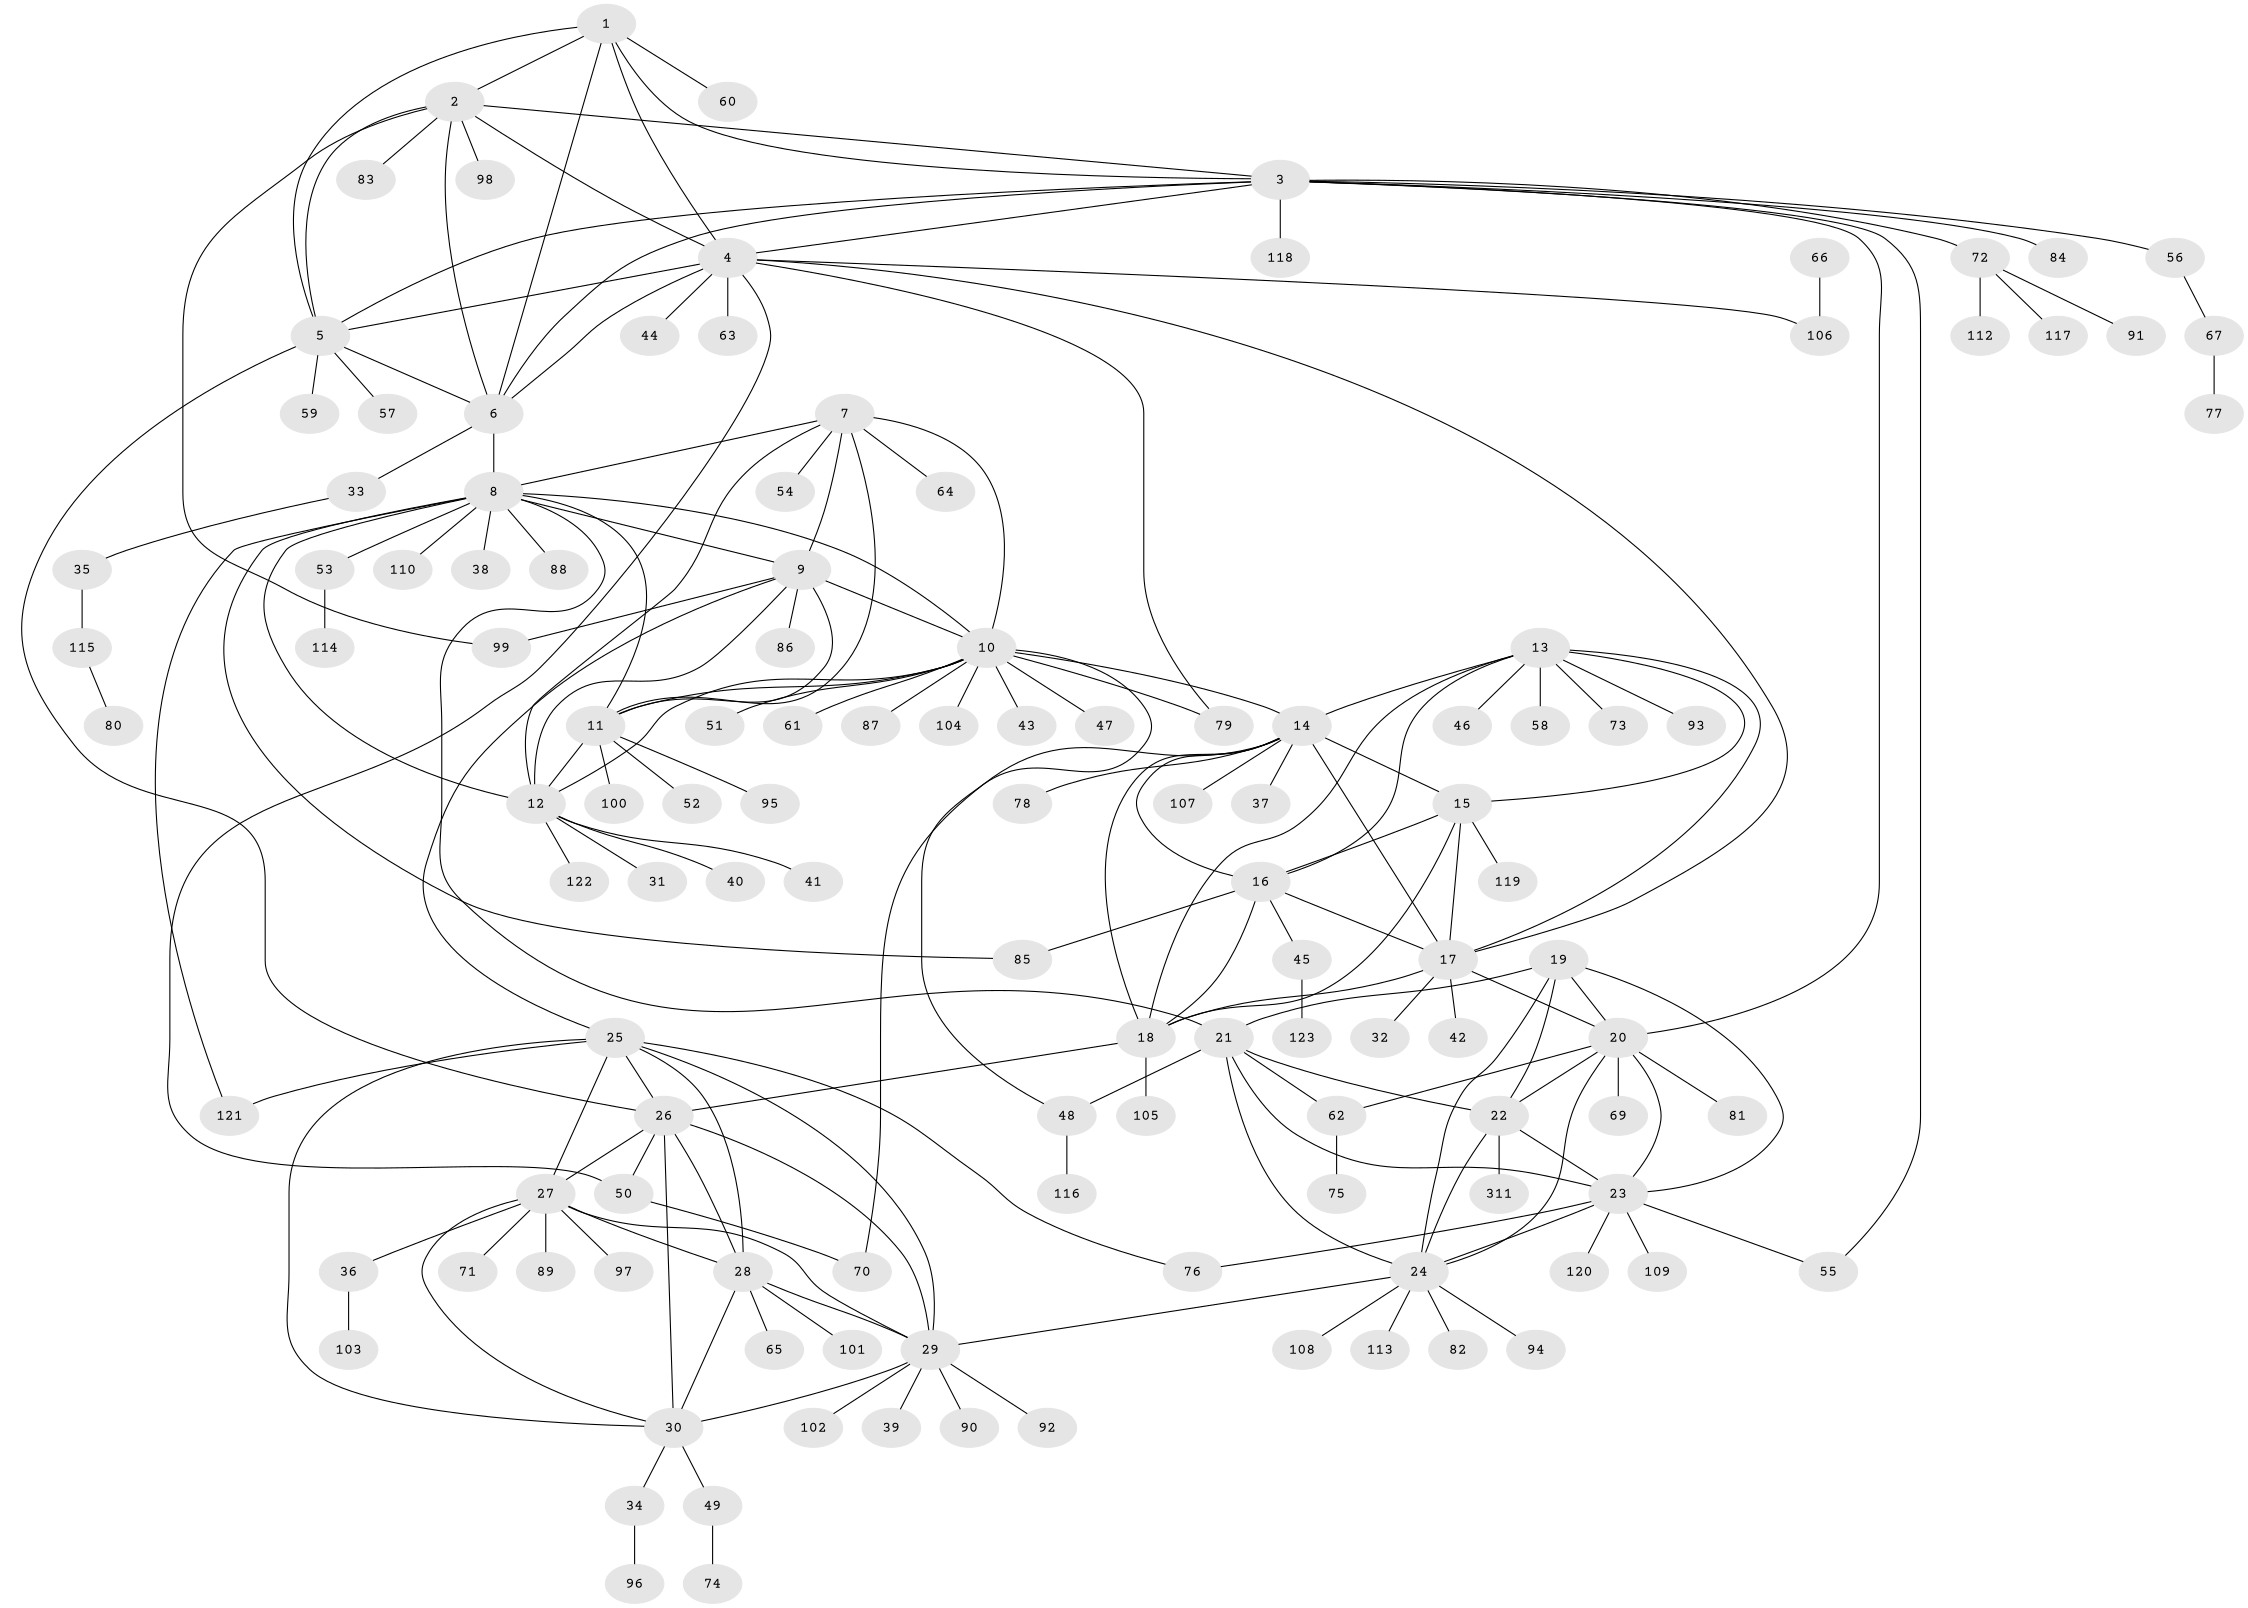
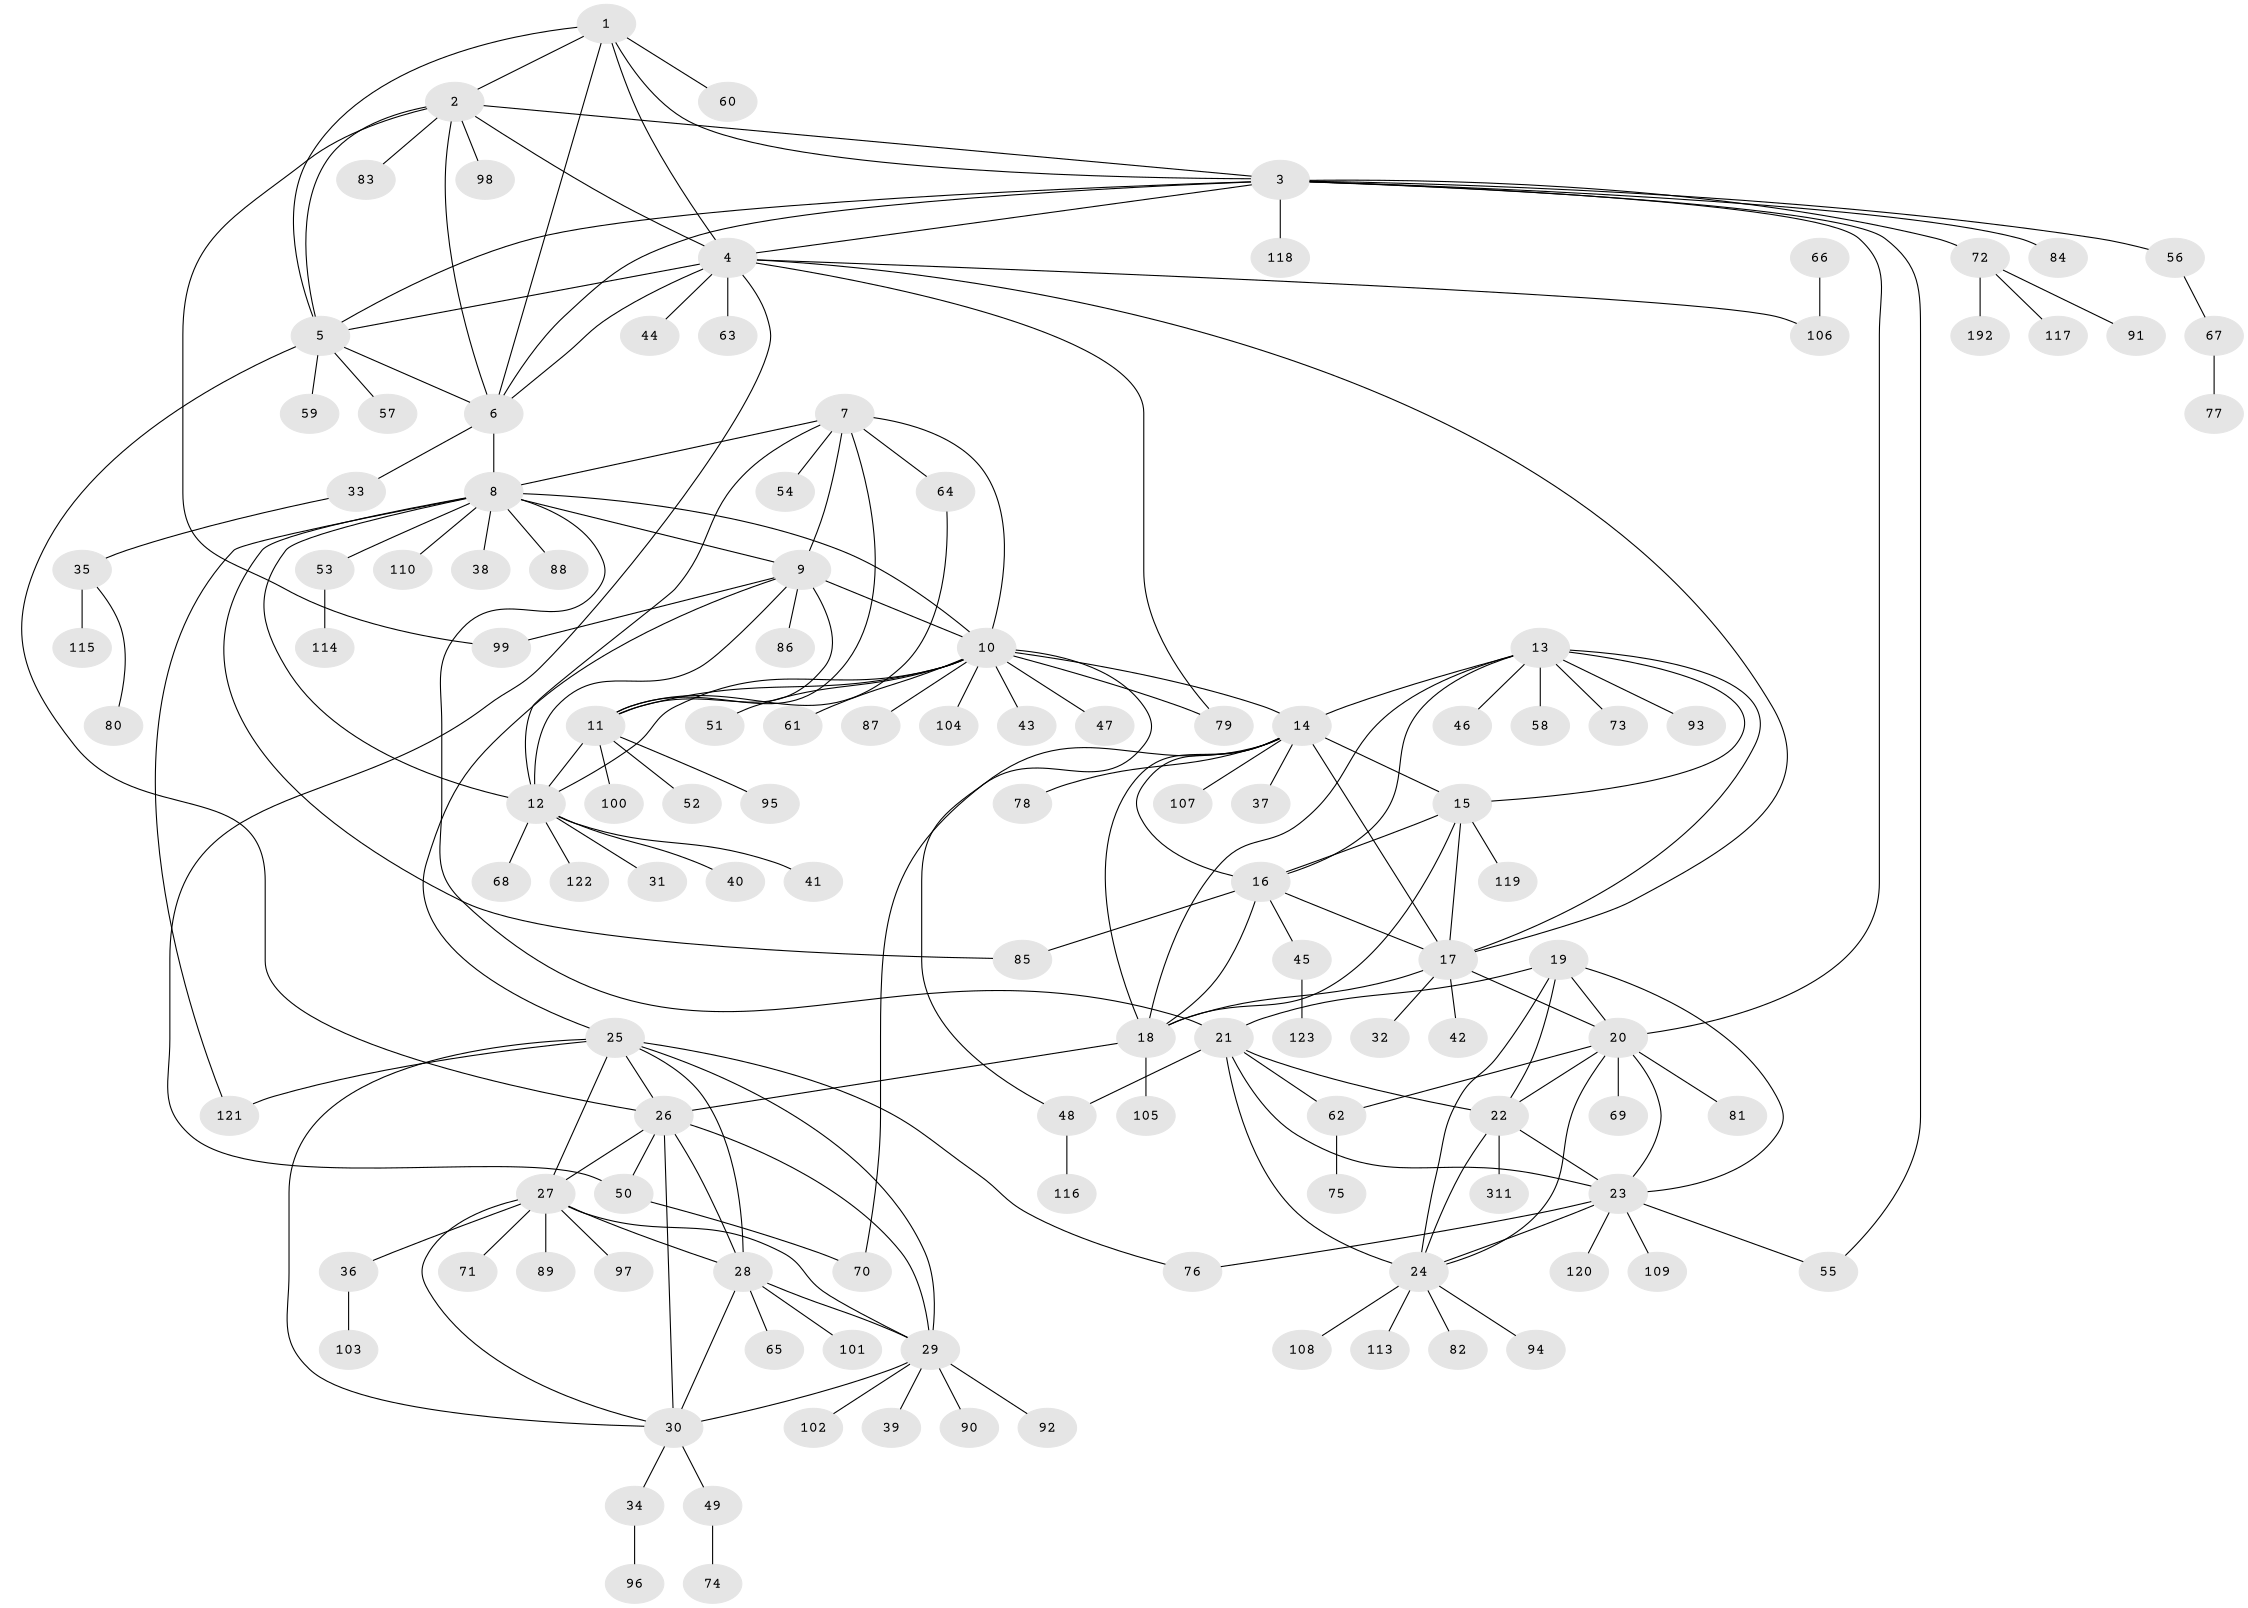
node "112": label "112" -> "192"
edge "8" -- "11": now "64" -- "11"
edge "115" -- "80": now "35" -- "80"
node "68": added
edge "24" -- "29": removed
